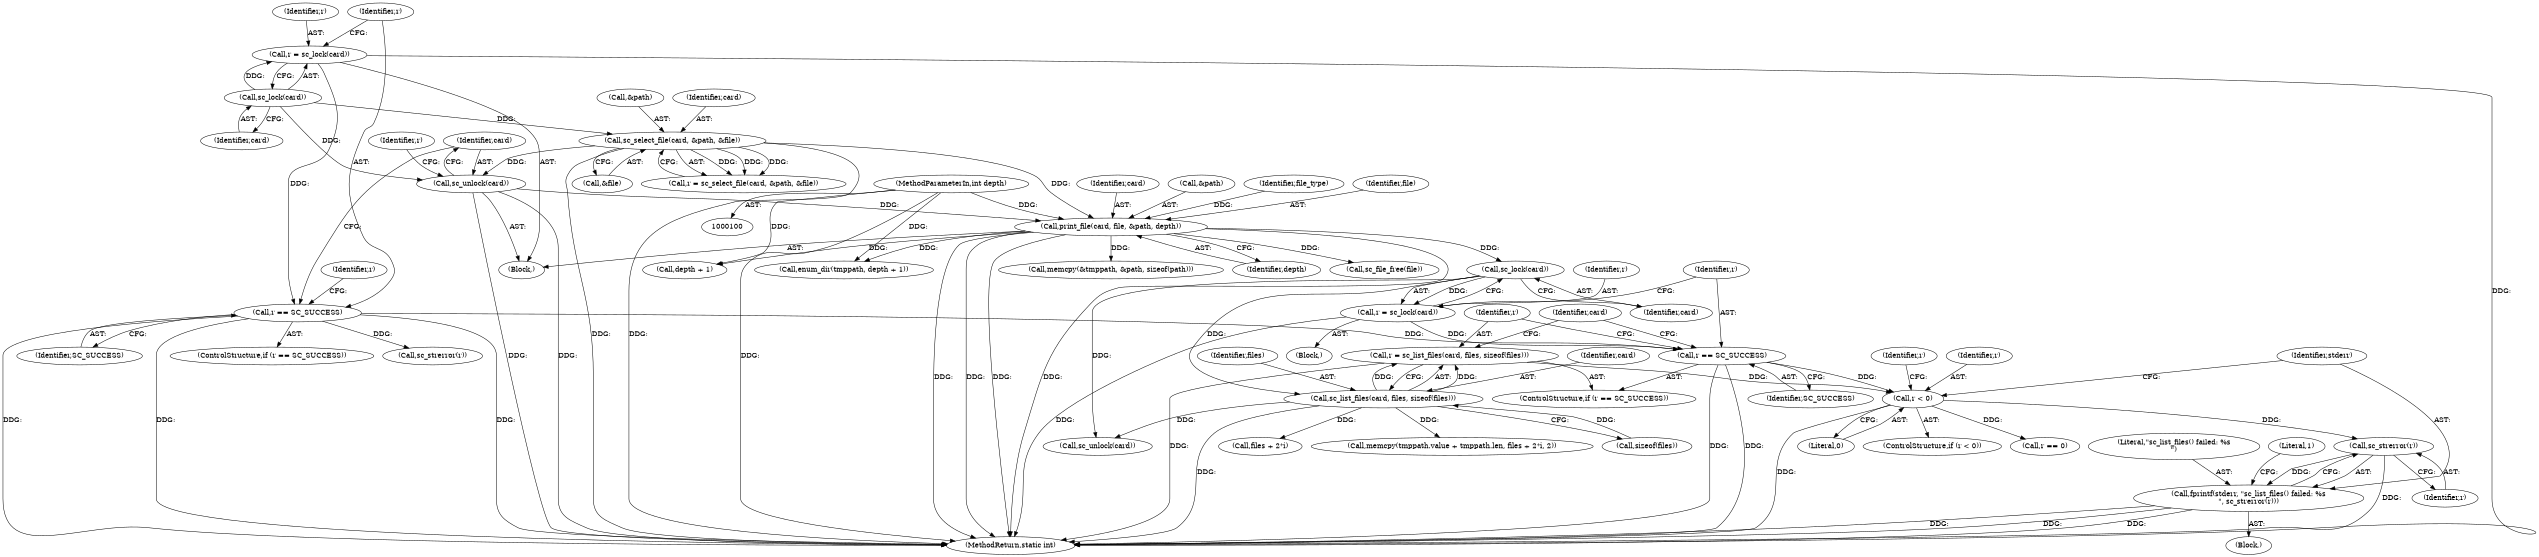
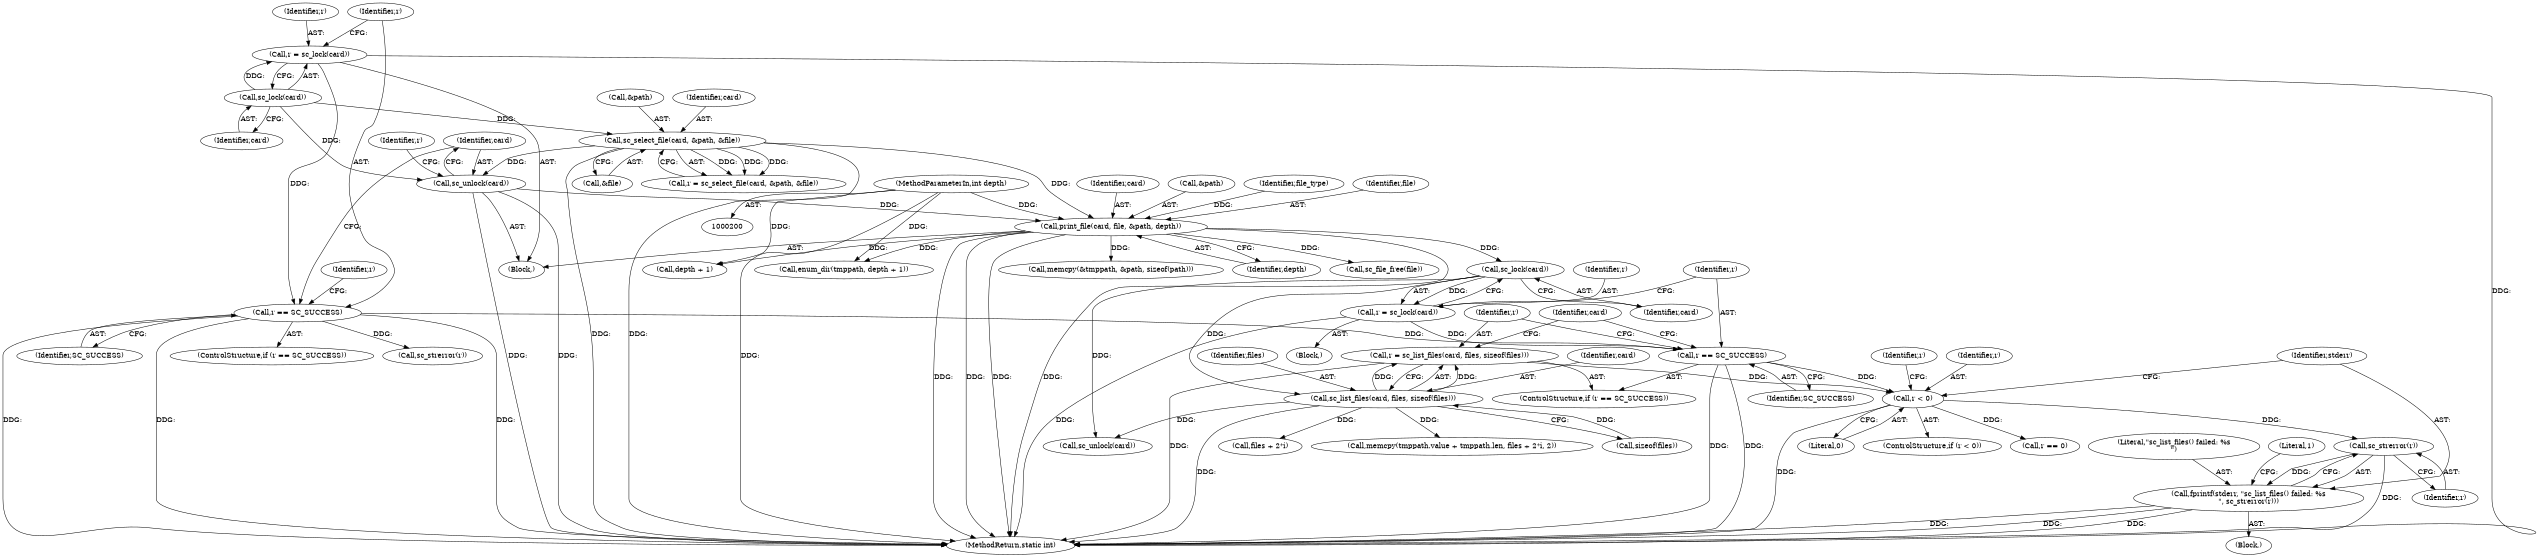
node "1000100": label "1000100" -> "1000200"
